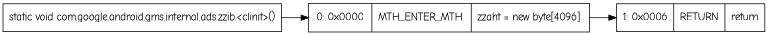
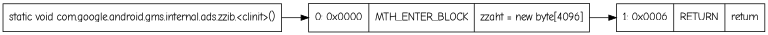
node "0: 0x0000": text "MTH_ENTER_MTH" -> "MTH_ENTER_BLOCK"
